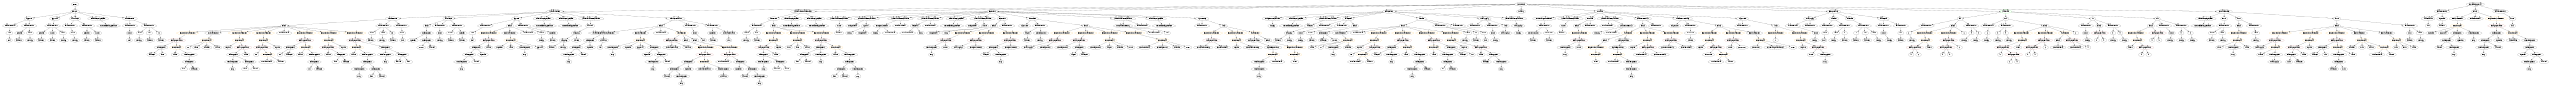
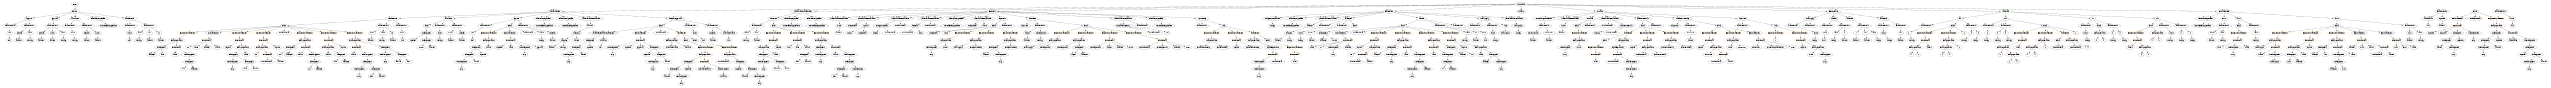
node "increaseApproval": removed
node "subtractedValue": label "subtractedValue" -> "decreaseApproval"
